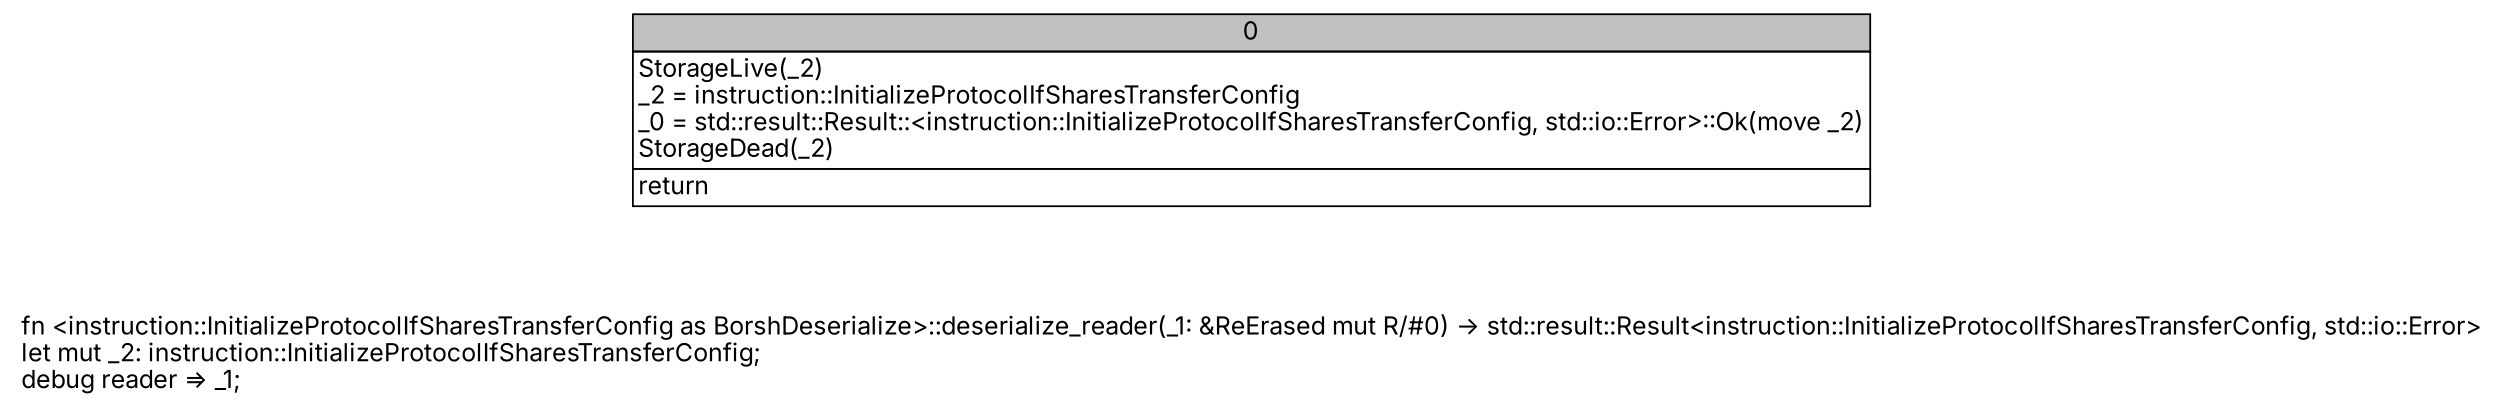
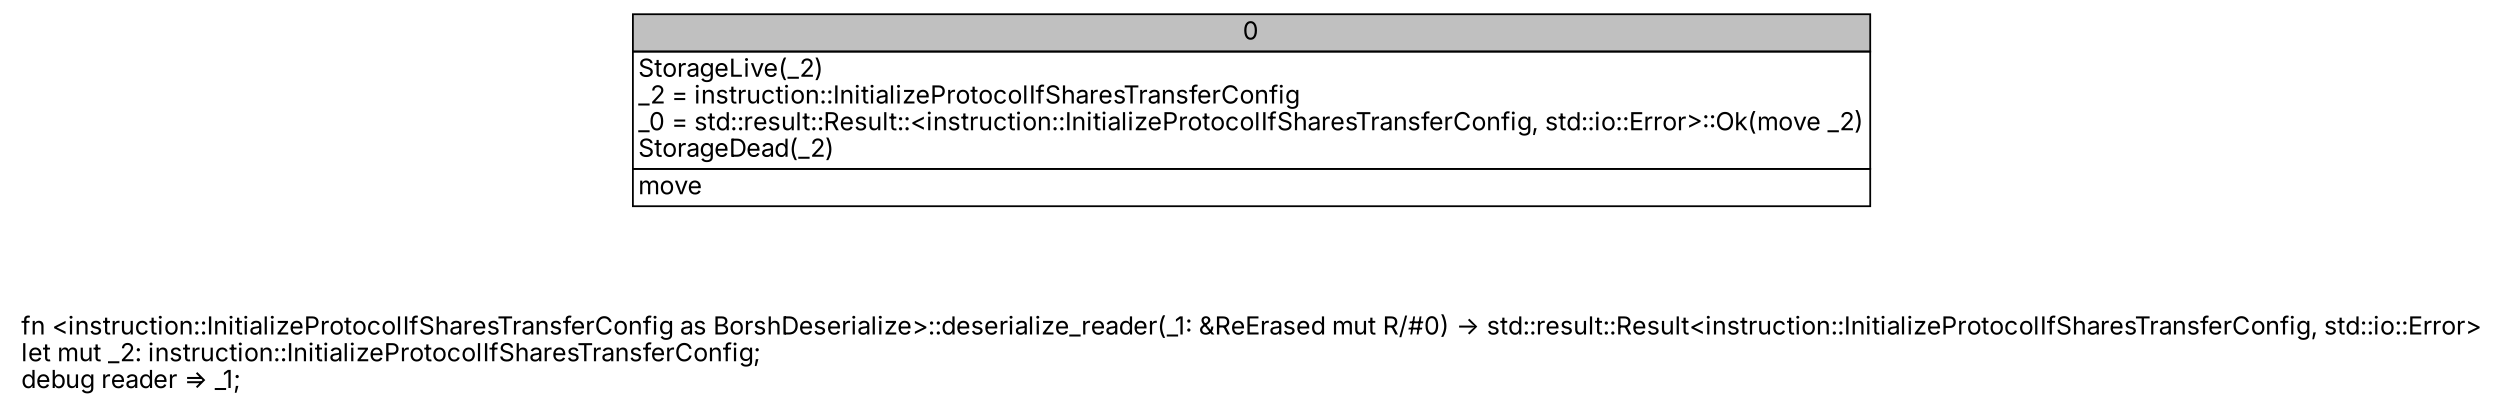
node "0": text "return" -> "move"
